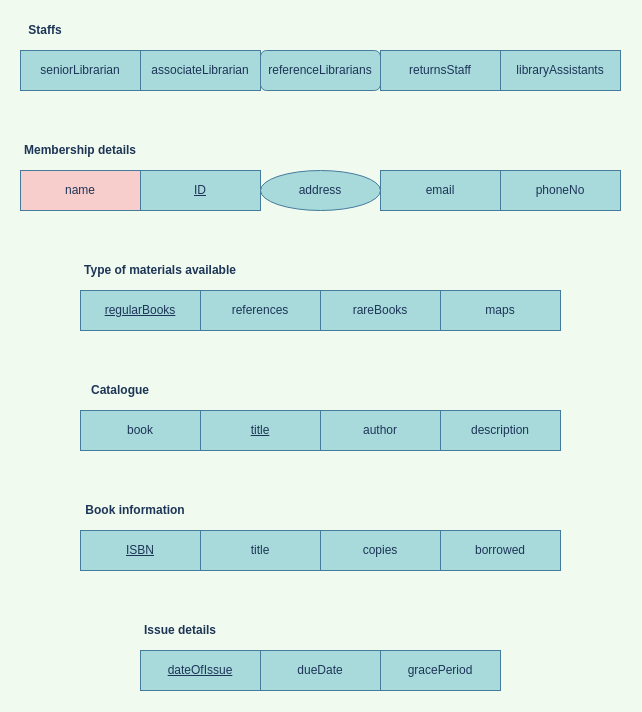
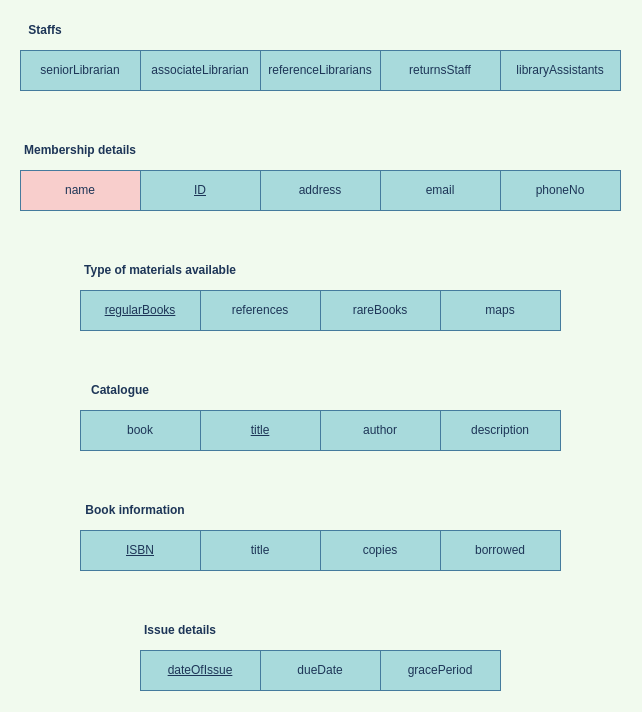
node "referenceLibrarians": shape rounded rectangle -> rectangle
node "address": shape ellipse -> rectangle
